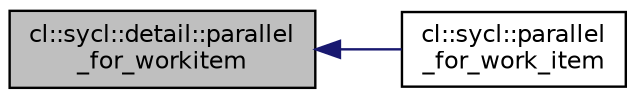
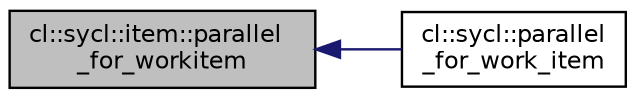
node "cl::sycl::detail::parallel _for_workitem": label "cl::sycl::detail::parallel _for_workitem" -> "cl::sycl::item::parallel _for_workitem"
